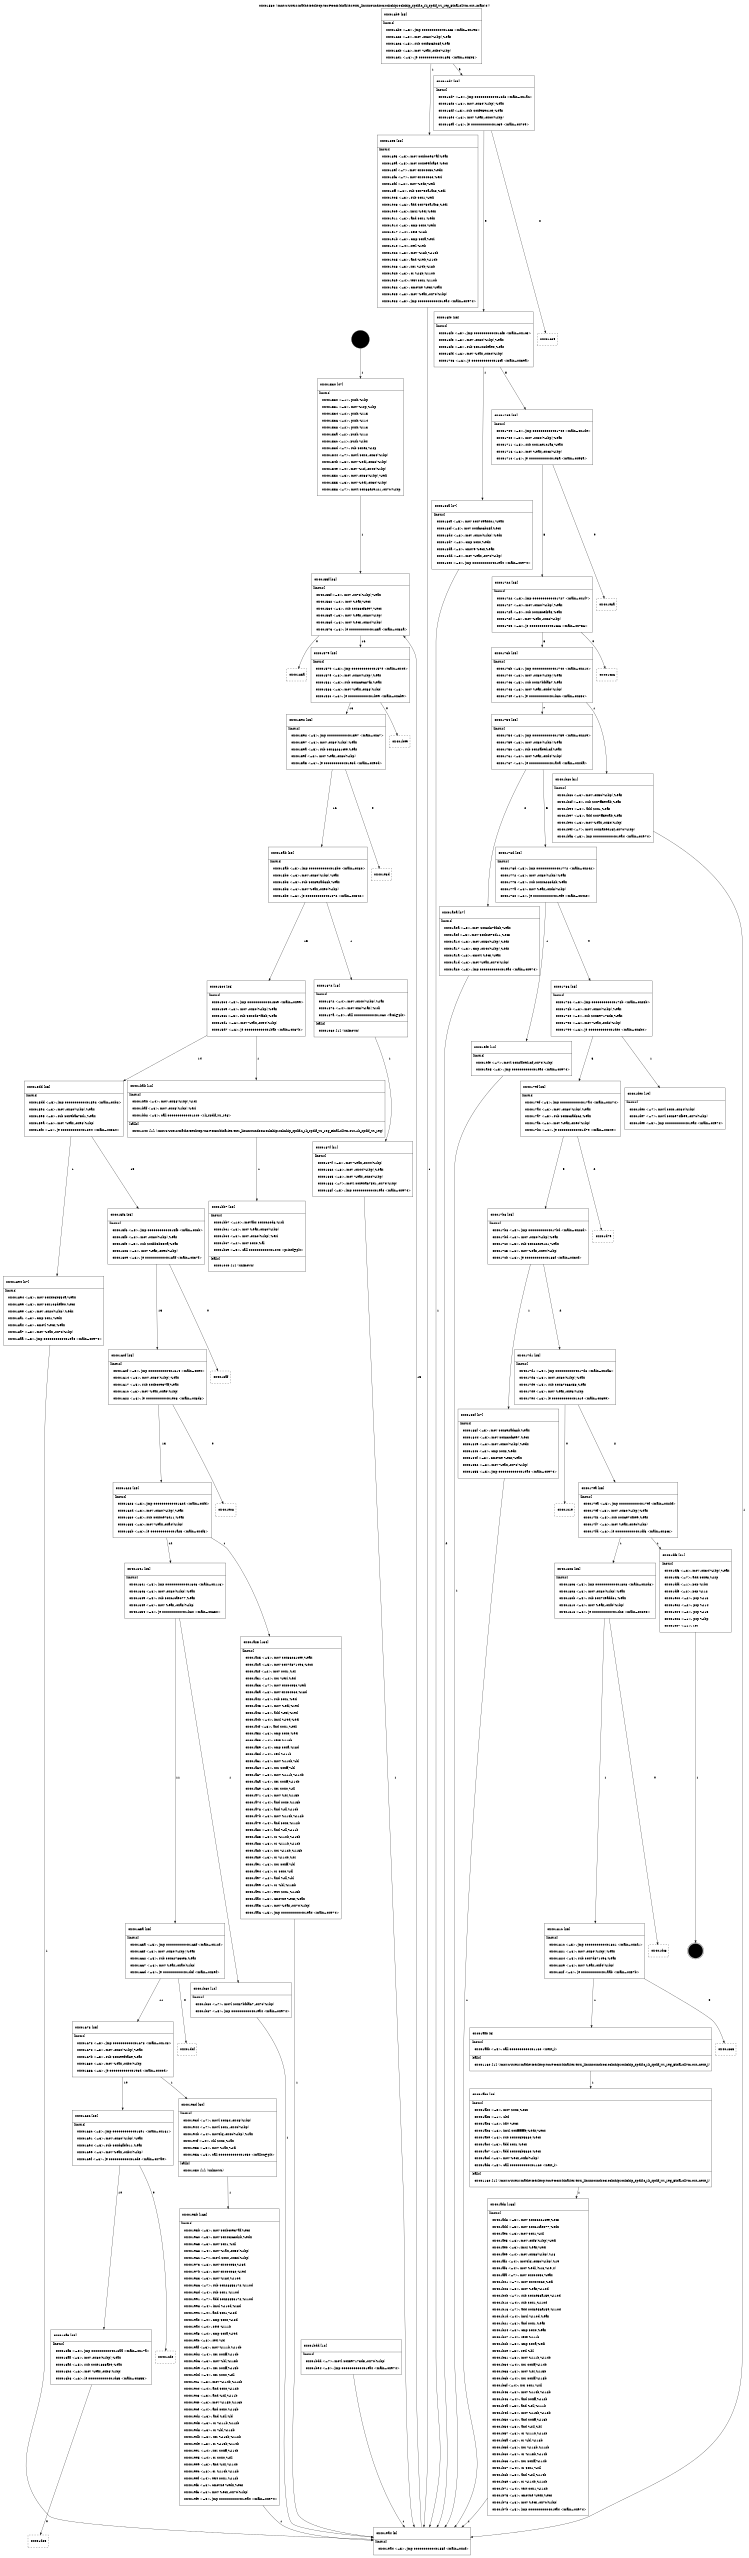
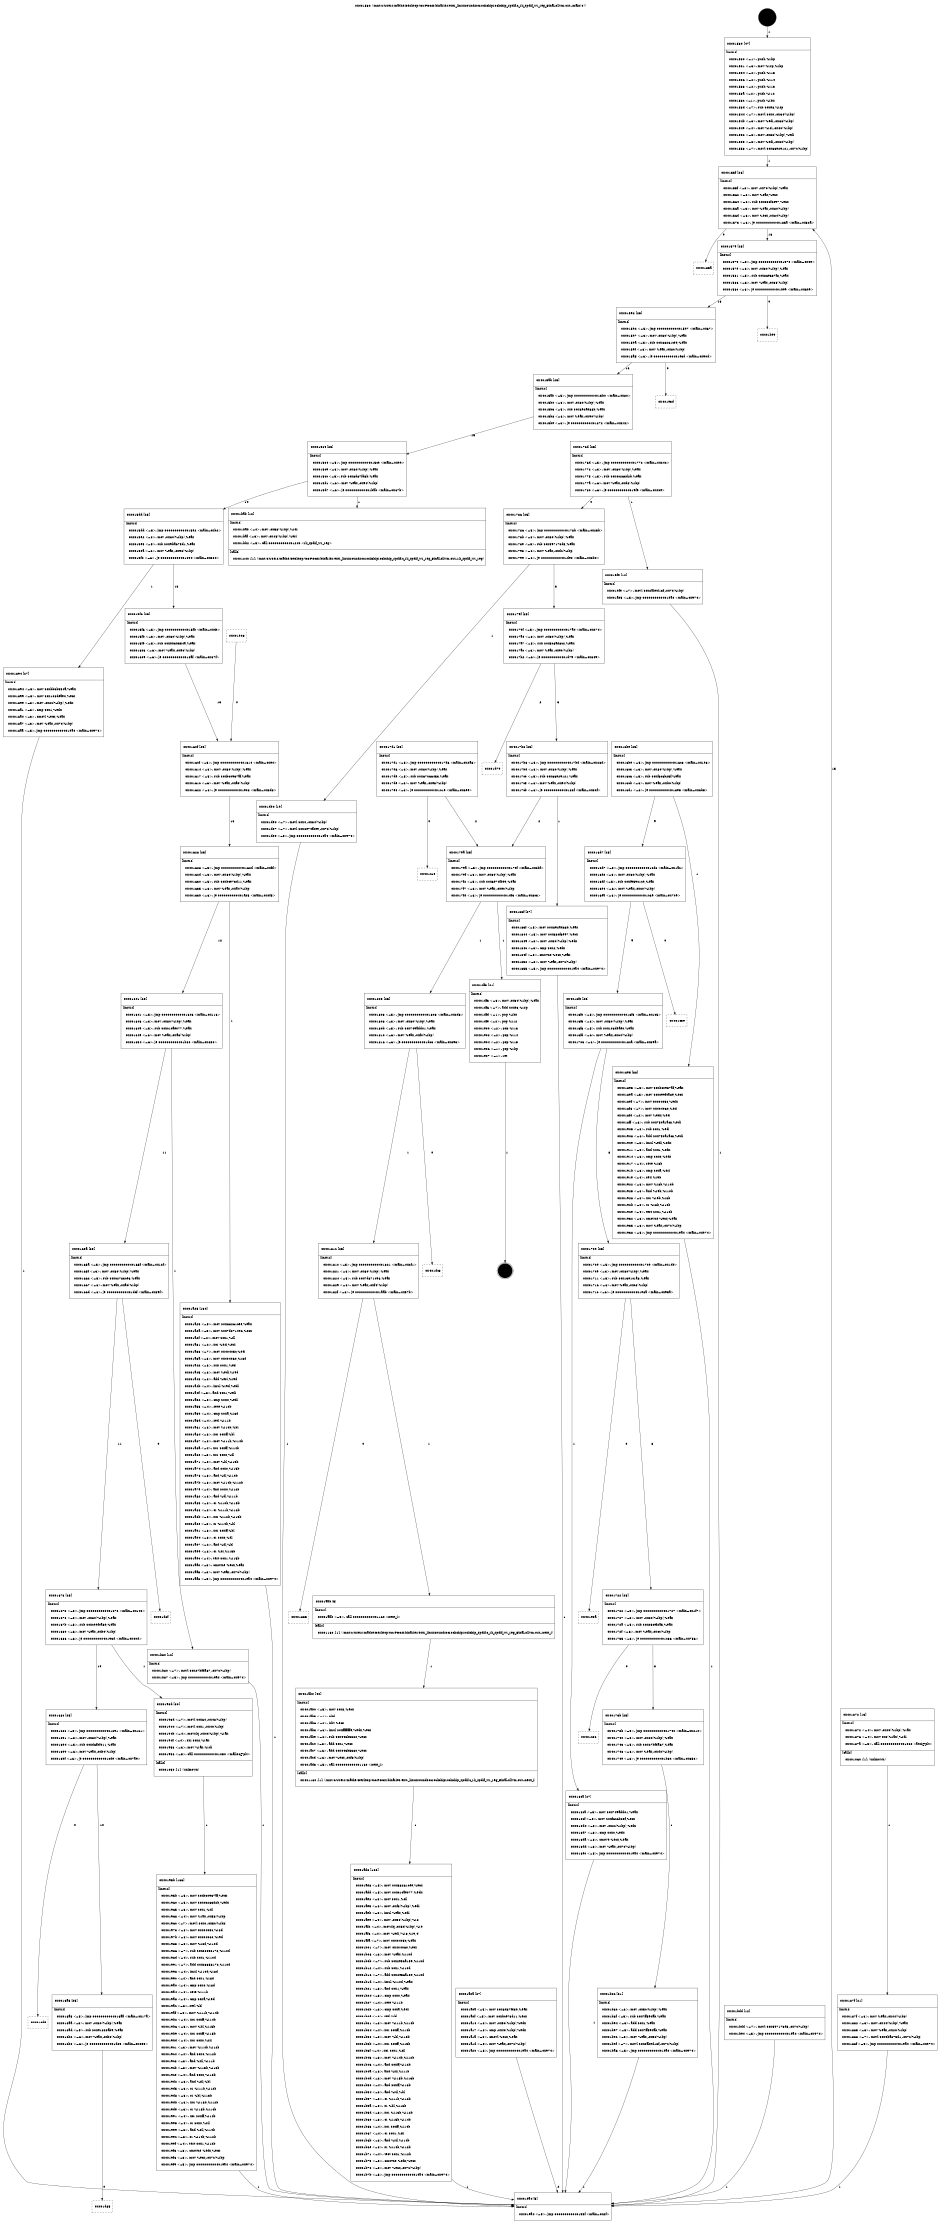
node "0x401754 [25]": removed
edge "0x4015ab [25]" -> "0x401872 [13]": removed, label "1"
node "0x401bb7 [23]": removed
edge "0x4017b8 [25]" -> "0x4017d1 [25]": now "0x4017b8 [25]" -> "0x4017ea [25]"
node "0x4018af": removed
edge "0x40160f [25]" -> "0x401e08": reversed
edge "0x401de0 [19]" -> "0x401ea4 [5]": added, label "1"
